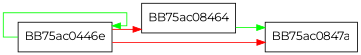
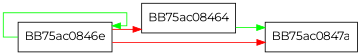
node "BB75ac0446e": label "BB75ac0446e" -> "BB75ac0846e"
